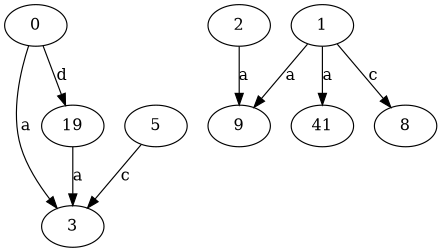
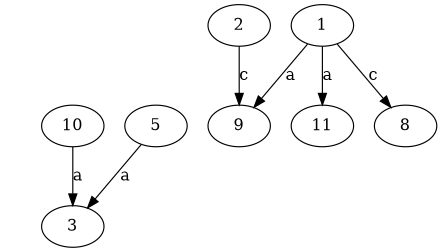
node "0": removed
edge "2" -> "9": label "a" -> "c"
node "19": label "19" -> "10"
node "41": label "41" -> "11"
edge "5" -> "3": label "c" -> "a"
